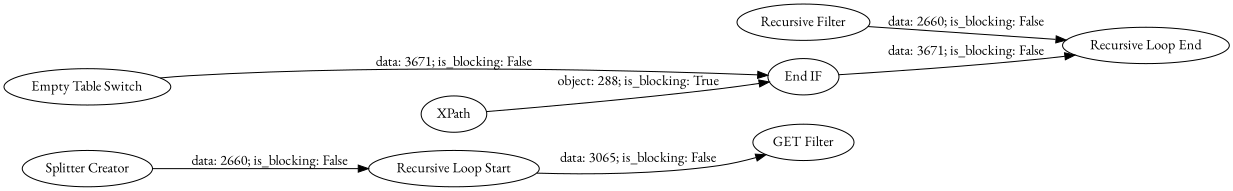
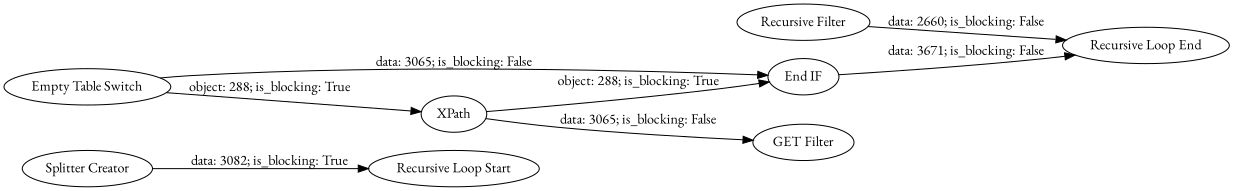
edge "Empty Table Switch" -> "End IF": label "data: 3671; is_blocking: False" -> "data: 3065; is_blocking: False"
edge "Empty Table Switch" -> "XPath": added, label "object: 288; is_blocking: True"
edge "Splitter Creator" -> "Recursive Loop Start": label "data: 2660; is_blocking: False" -> "data: 3082; is_blocking: True"
edge "Recursive Loop Start" -> "GET Filter": now "XPath" -> "GET Filter"
